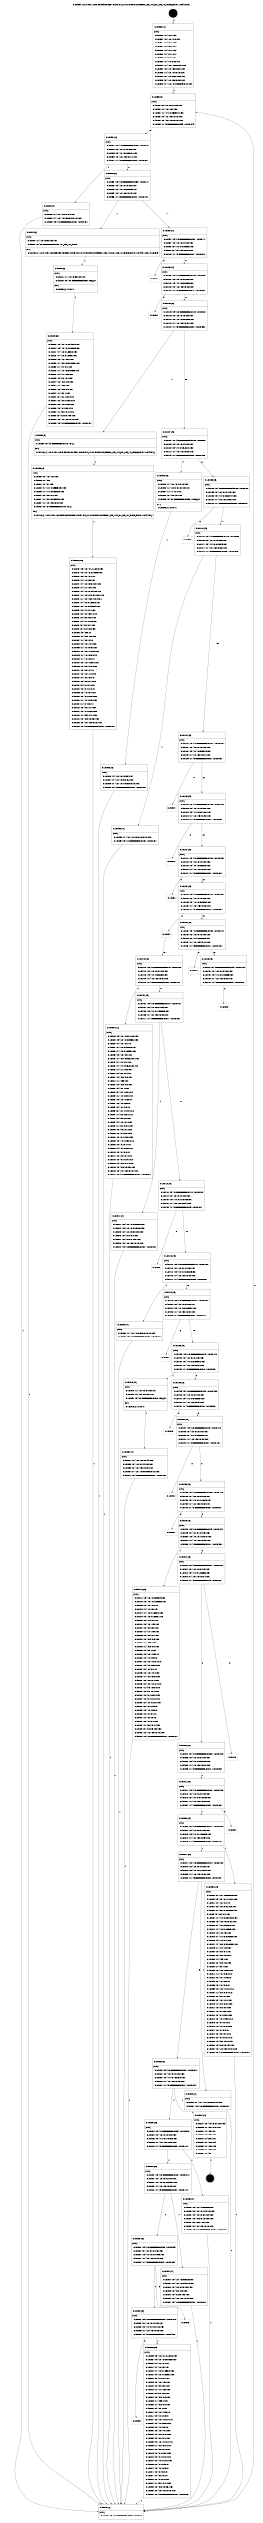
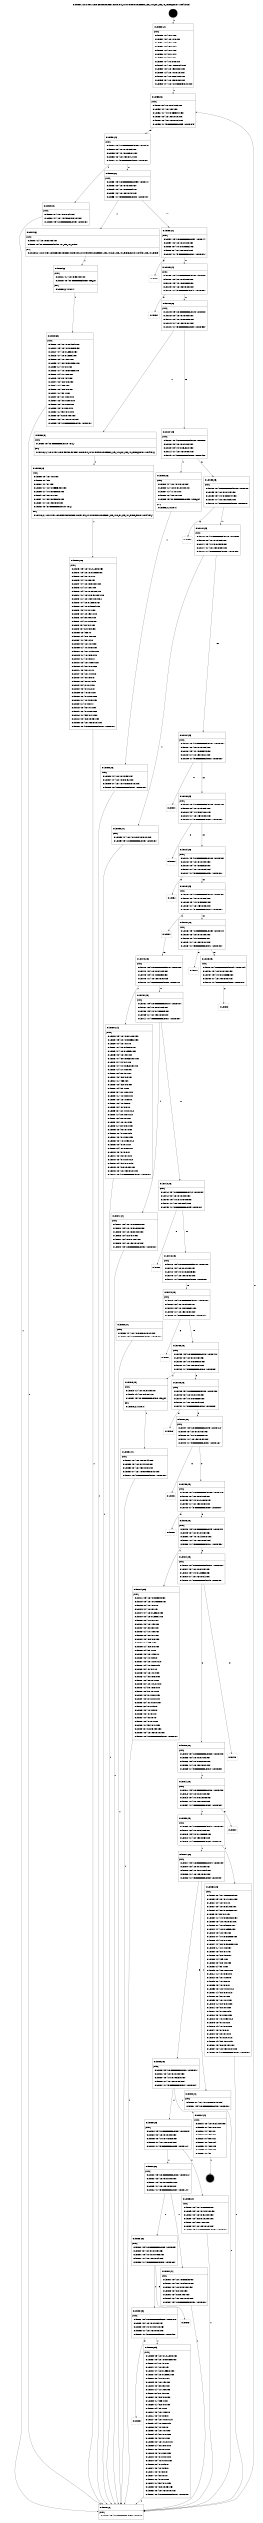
edge "0x401763 [25]" -> "0x401d9a [12]": removed, label "1"
